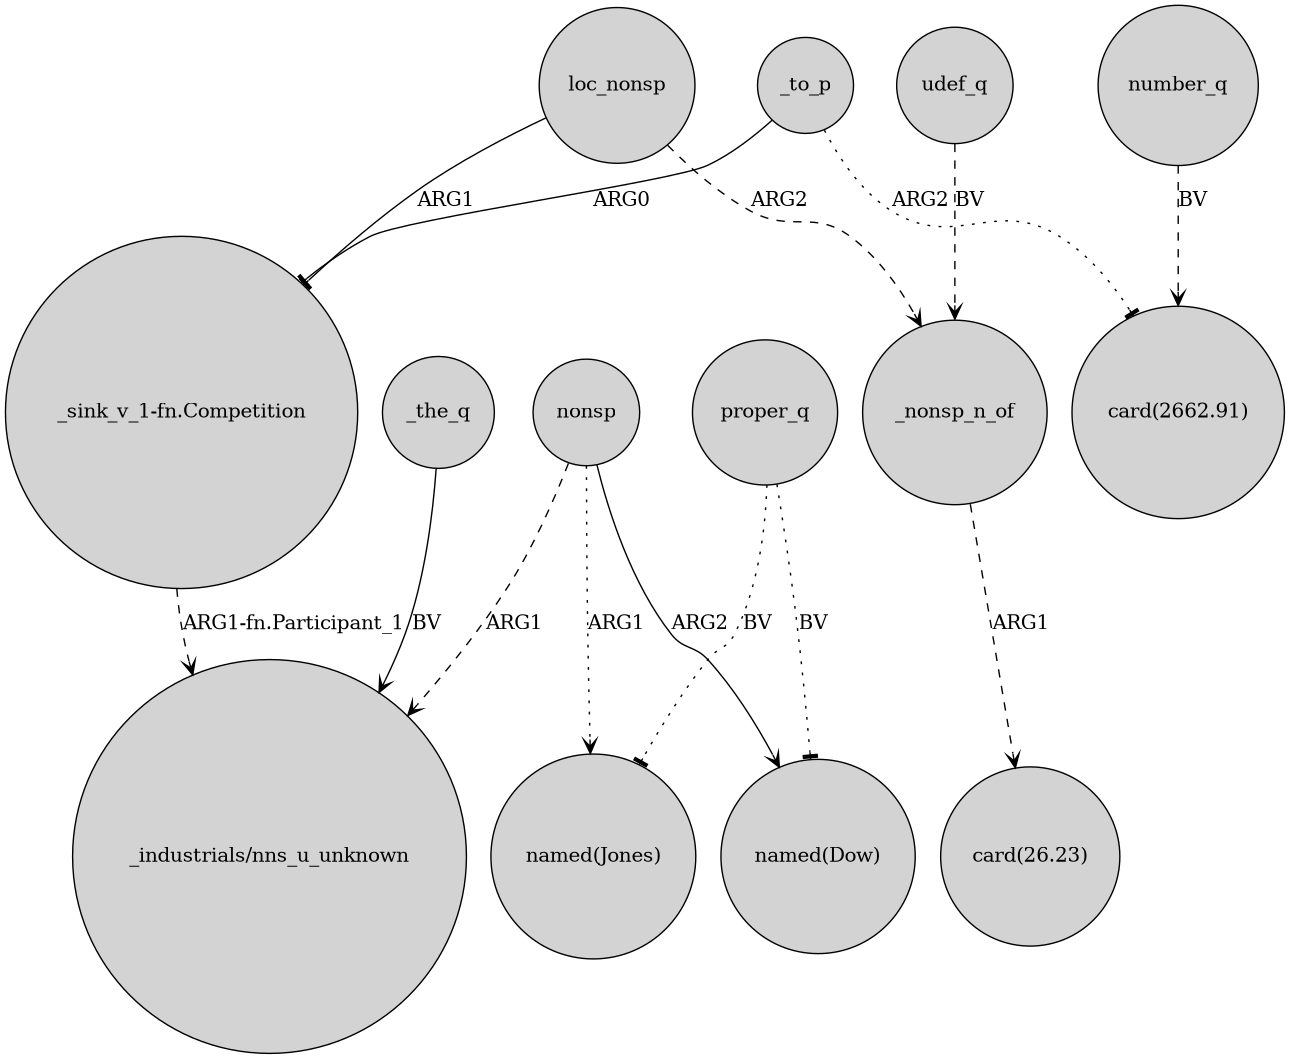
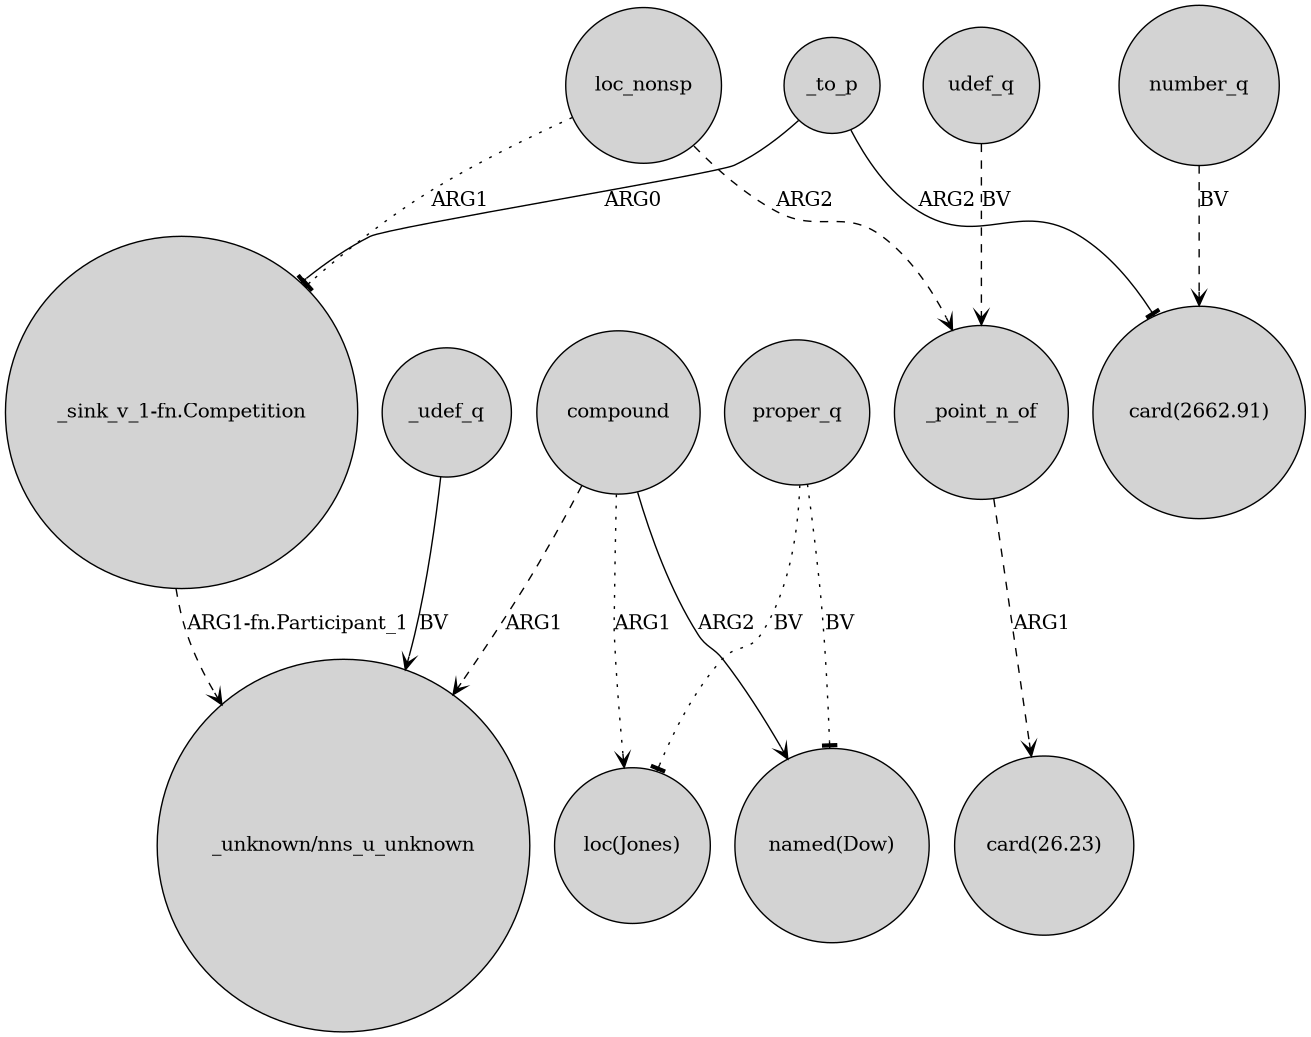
edge "loc_nonsp" -> "_sink_v_1-fn.Competition": style solid -> dotted
edge "_to_p" -> "card(2662.91)": style dotted -> solid
node "_the_q": label "_the_q" -> "_udef_q"
node "nonsp": label "nonsp" -> "compound"
node "_nonsp_n_of": label "_nonsp_n_of" -> "_point_n_of"
node "_industrials/nns_u_unknown": label "_industrials/nns_u_unknown" -> "_unknown/nns_u_unknown"
node "named(Jones)": label "named(Jones)" -> "loc(Jones)"
